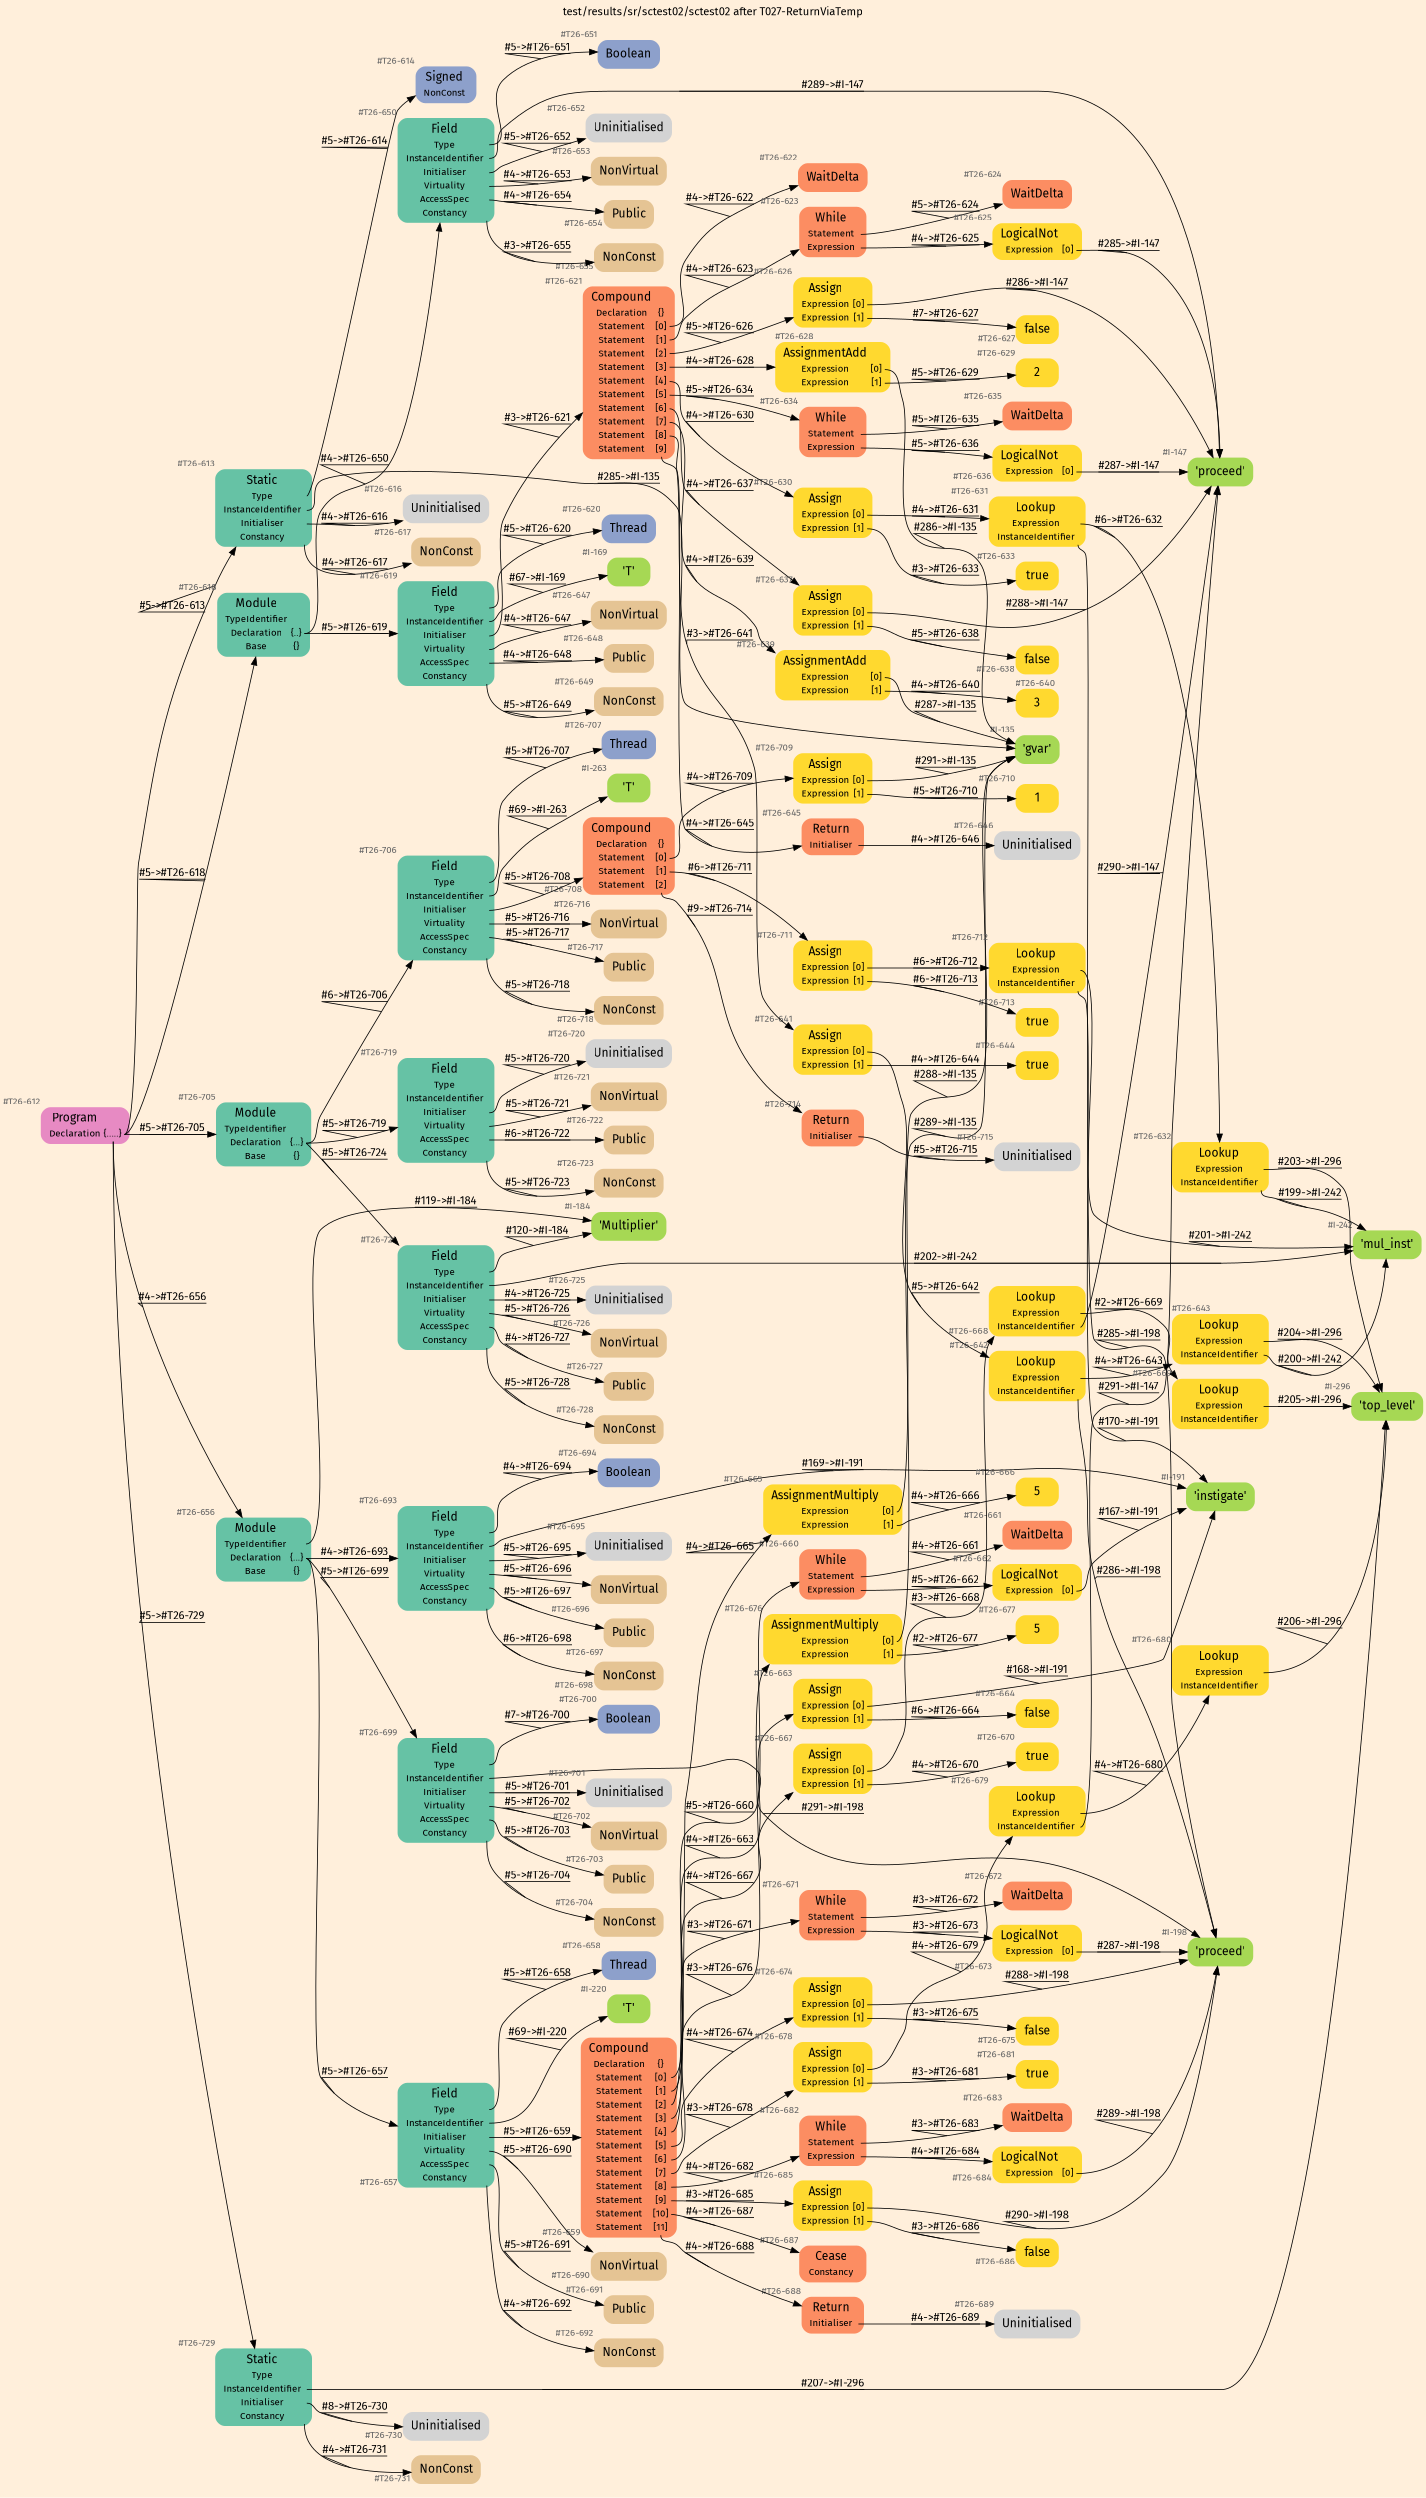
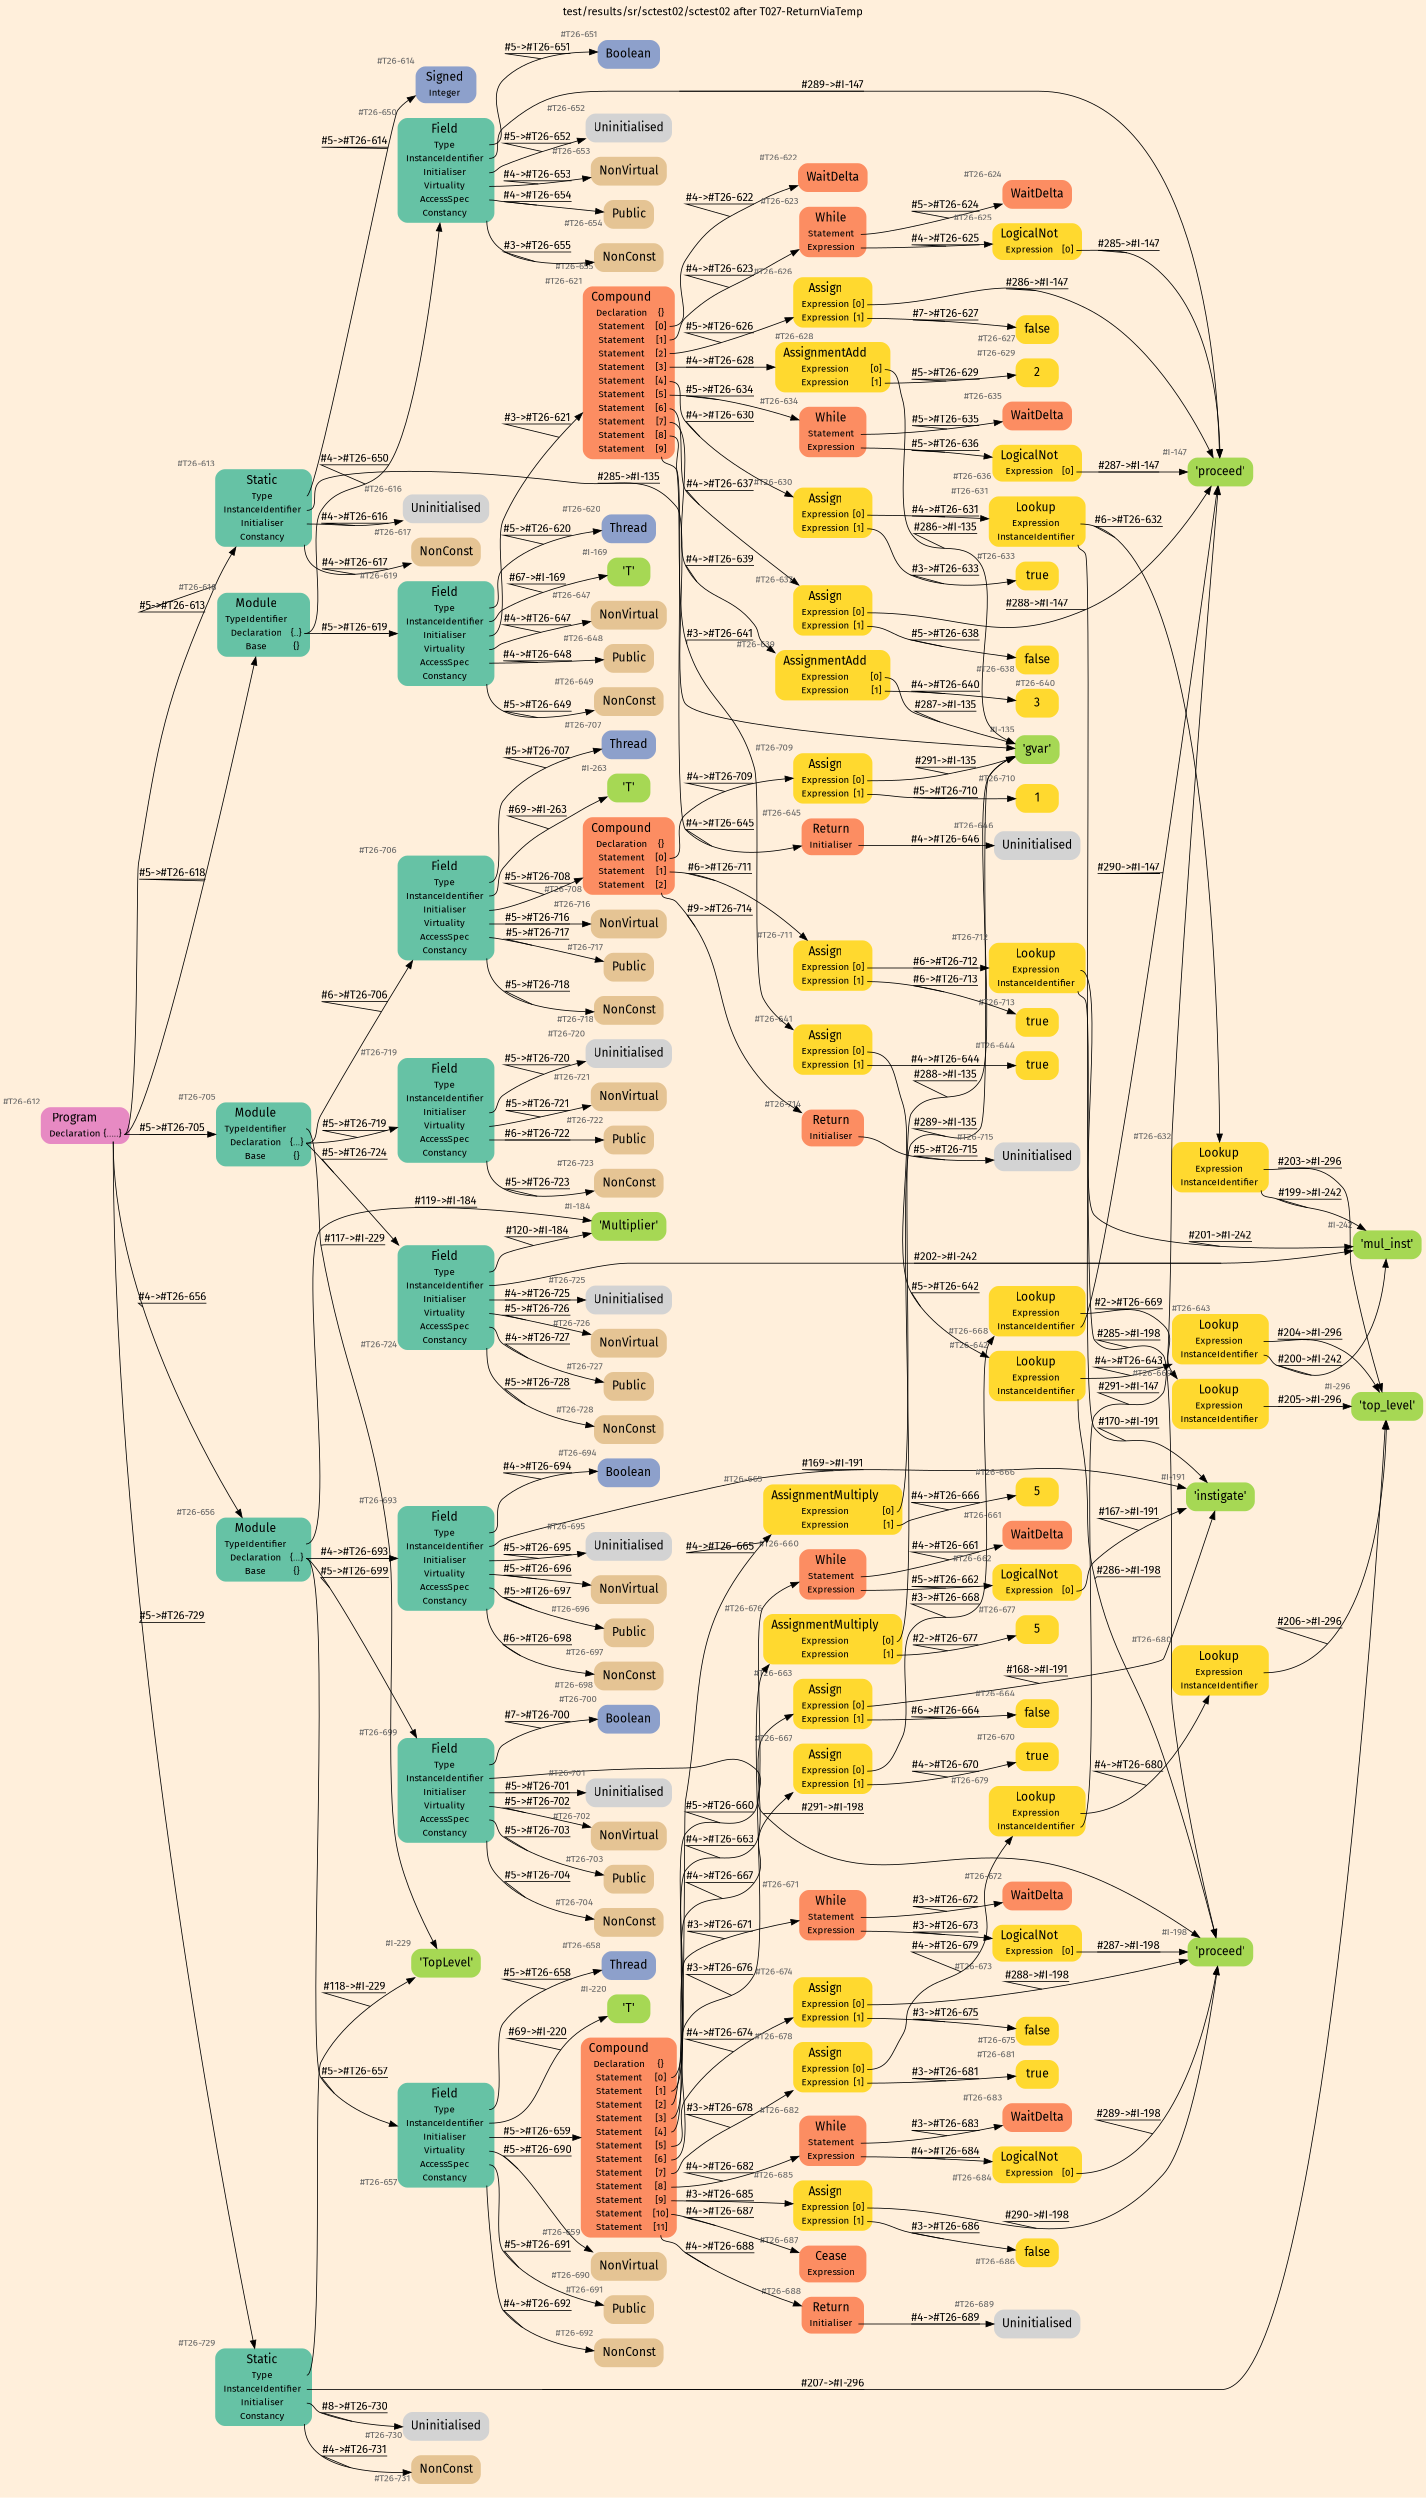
node "Signed": text "NonConst" -> "Integer"
node "'TopLevel'": added
node "Cease": text "Constancy" -> "Expression"
